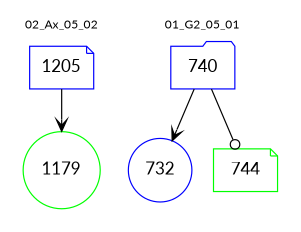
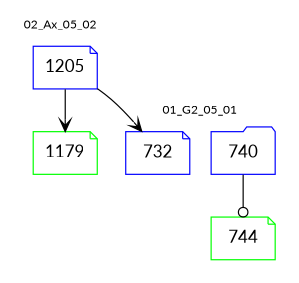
edge "740" -> "732": now "1205" -> "732"
node "1179": shape circle -> note
node "732": shape circle -> note
